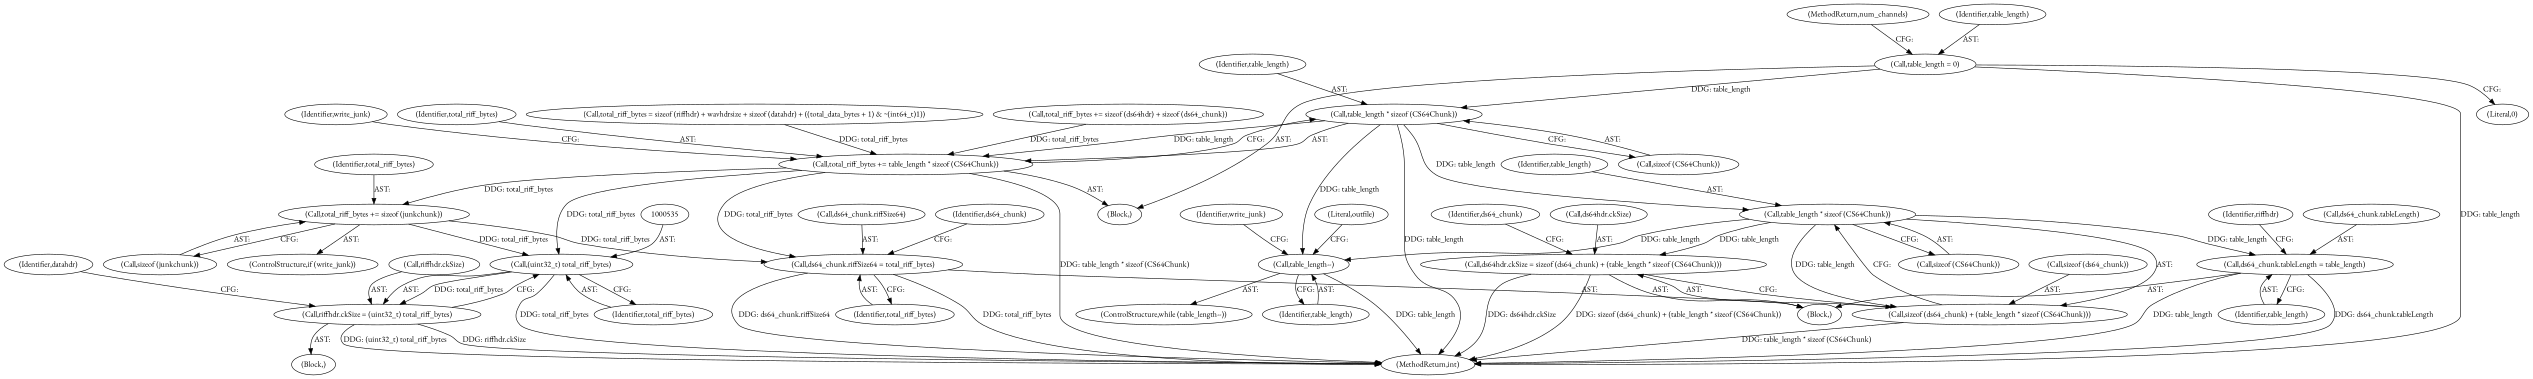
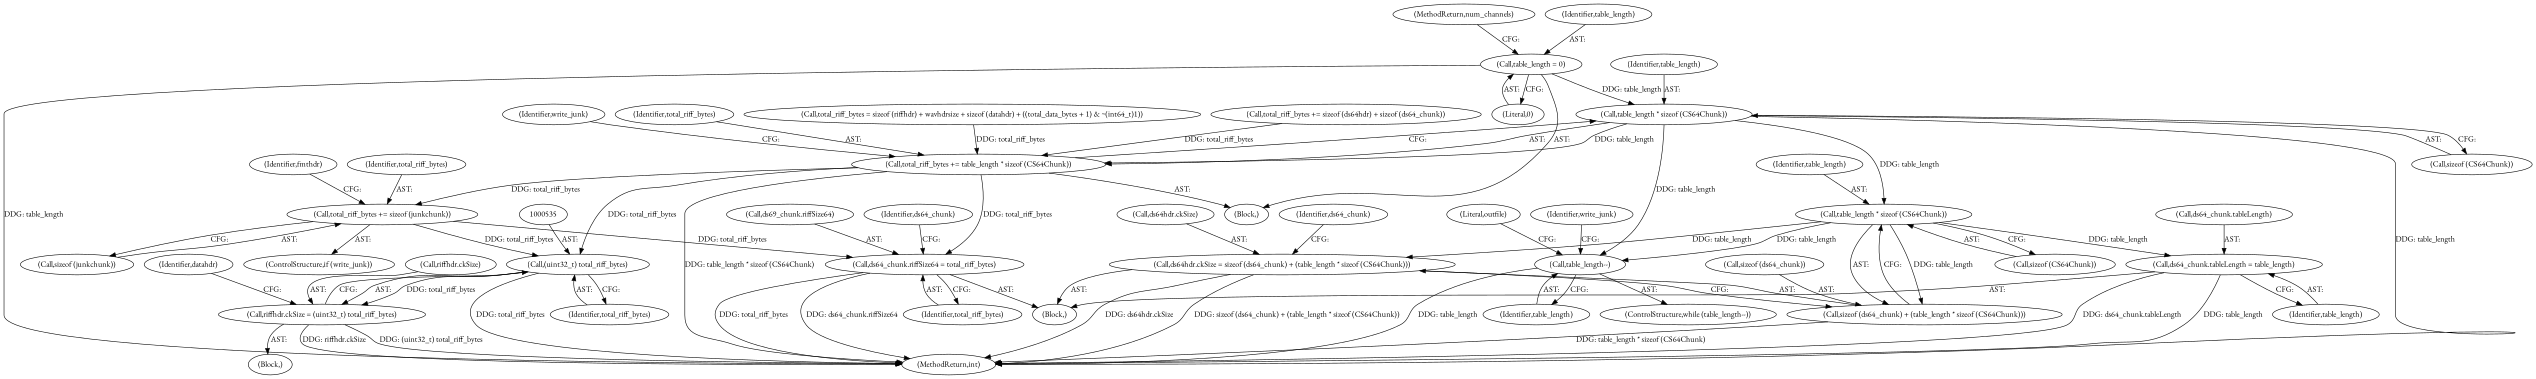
edge "(Literal,0)" -> "(Call,table_length = 0)": added, label "AST:"
node "(Identifier,fmthdr)": added
node "(Call,ds64_chunk.riffSize64)": label "(Call,ds64_chunk.riffSize64)" -> "(Call,ds69_chunk.riffSize64)"
node "(Identifier,riffhdr)": removed
